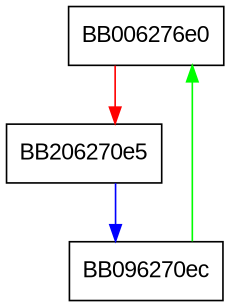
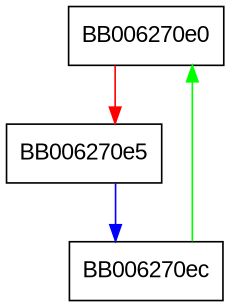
node "BB006276e0": label "BB006276e0" -> "BB006270e0"
node "BB206270e5": label "BB206270e5" -> "BB006270e5"
node "BB096270ec": label "BB096270ec" -> "BB006270ec"
